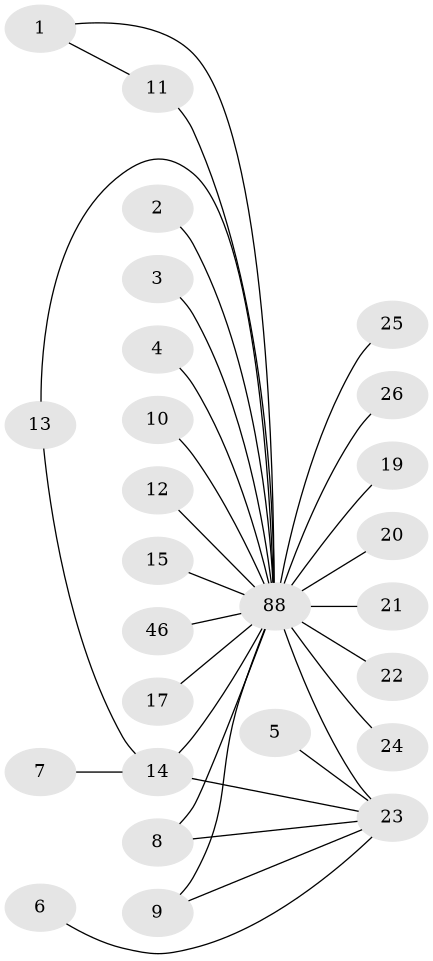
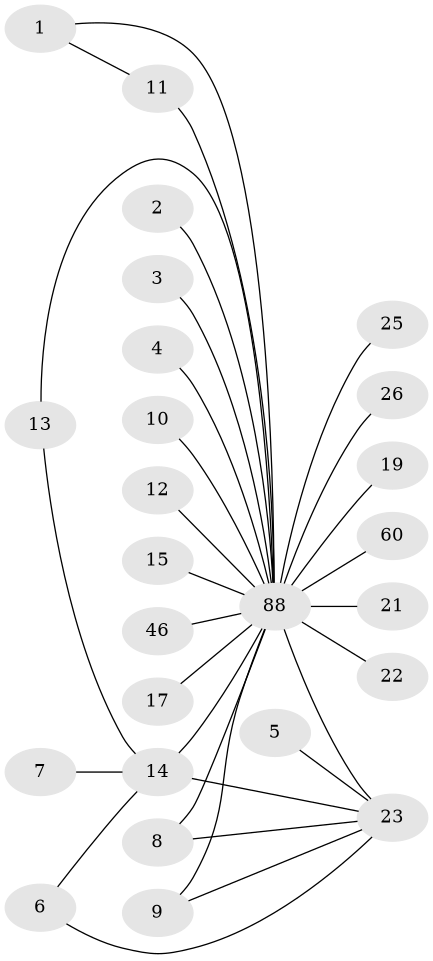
node "20": label "20" -> "60"
node "24": removed
edge "14" -- "6": added
